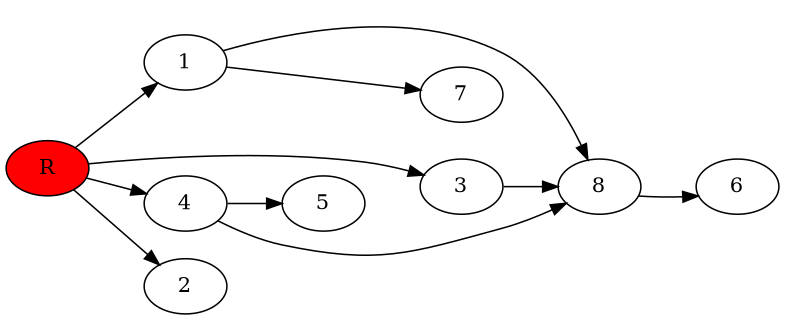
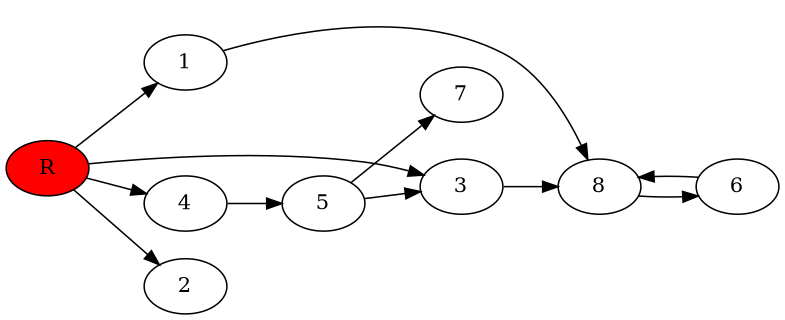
edge "1" -> "7": now "5" -> "7"
edge "5" -> "3": added
edge "4" -> "8": now "6" -> "8"
